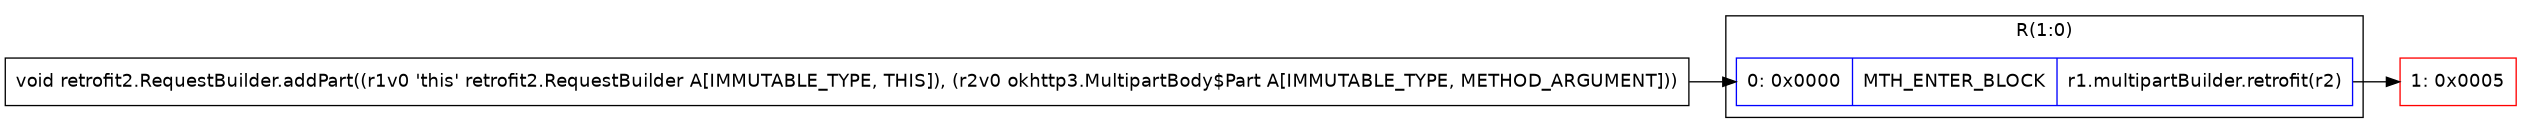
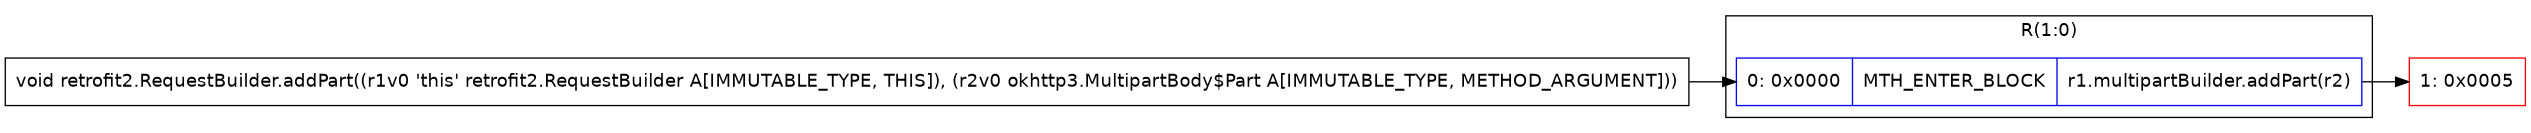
node "0: 0x0000": text "r1.multipartBuilder.retrofit(r2)" -> "r1.multipartBuilder.addPart(r2)"
